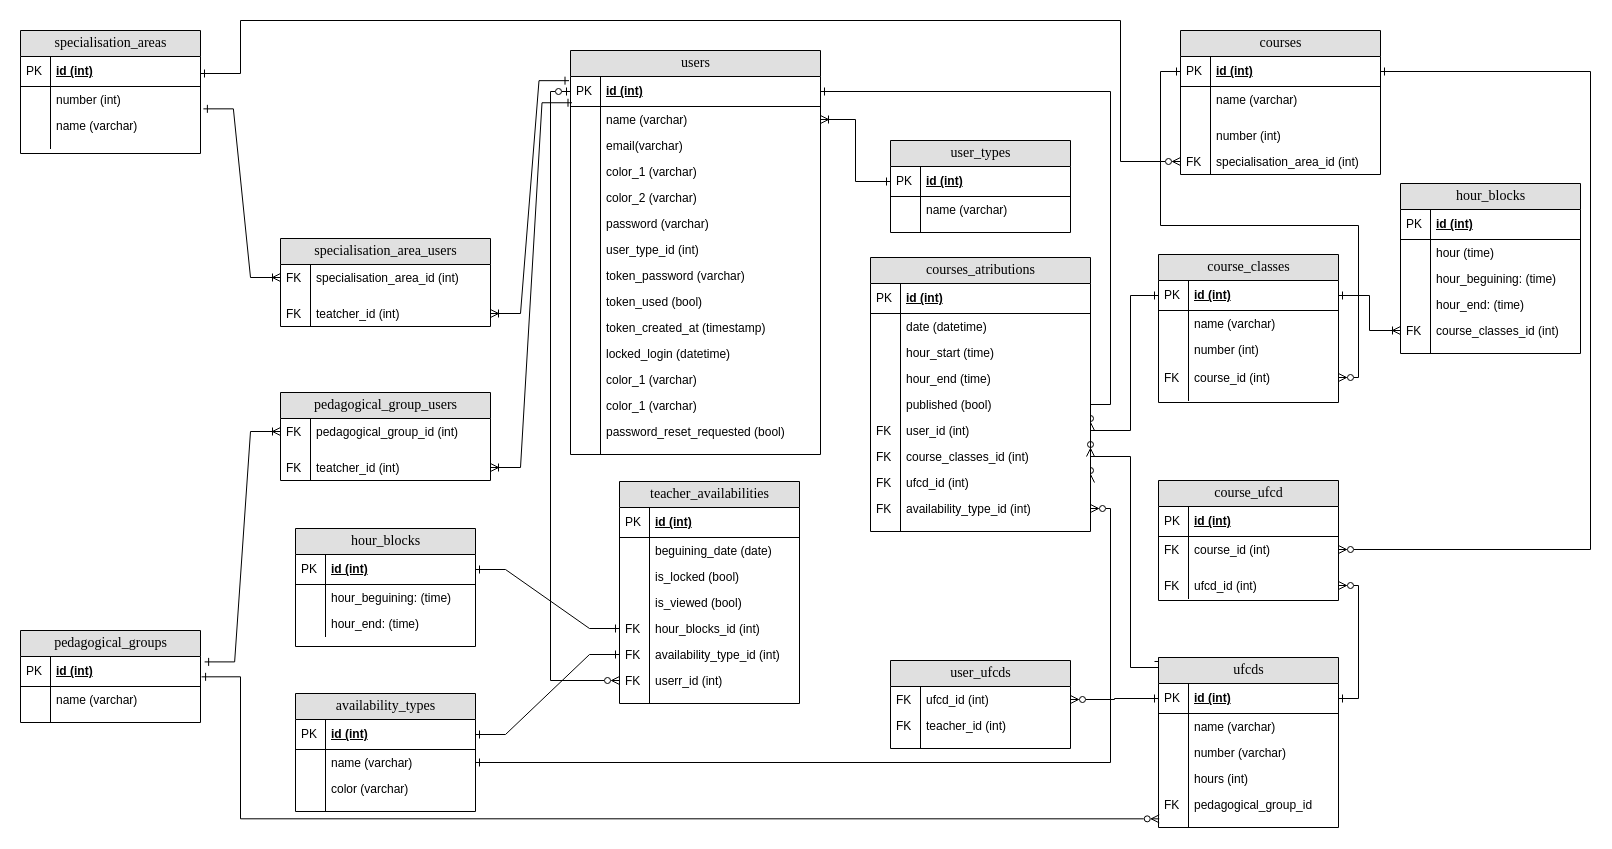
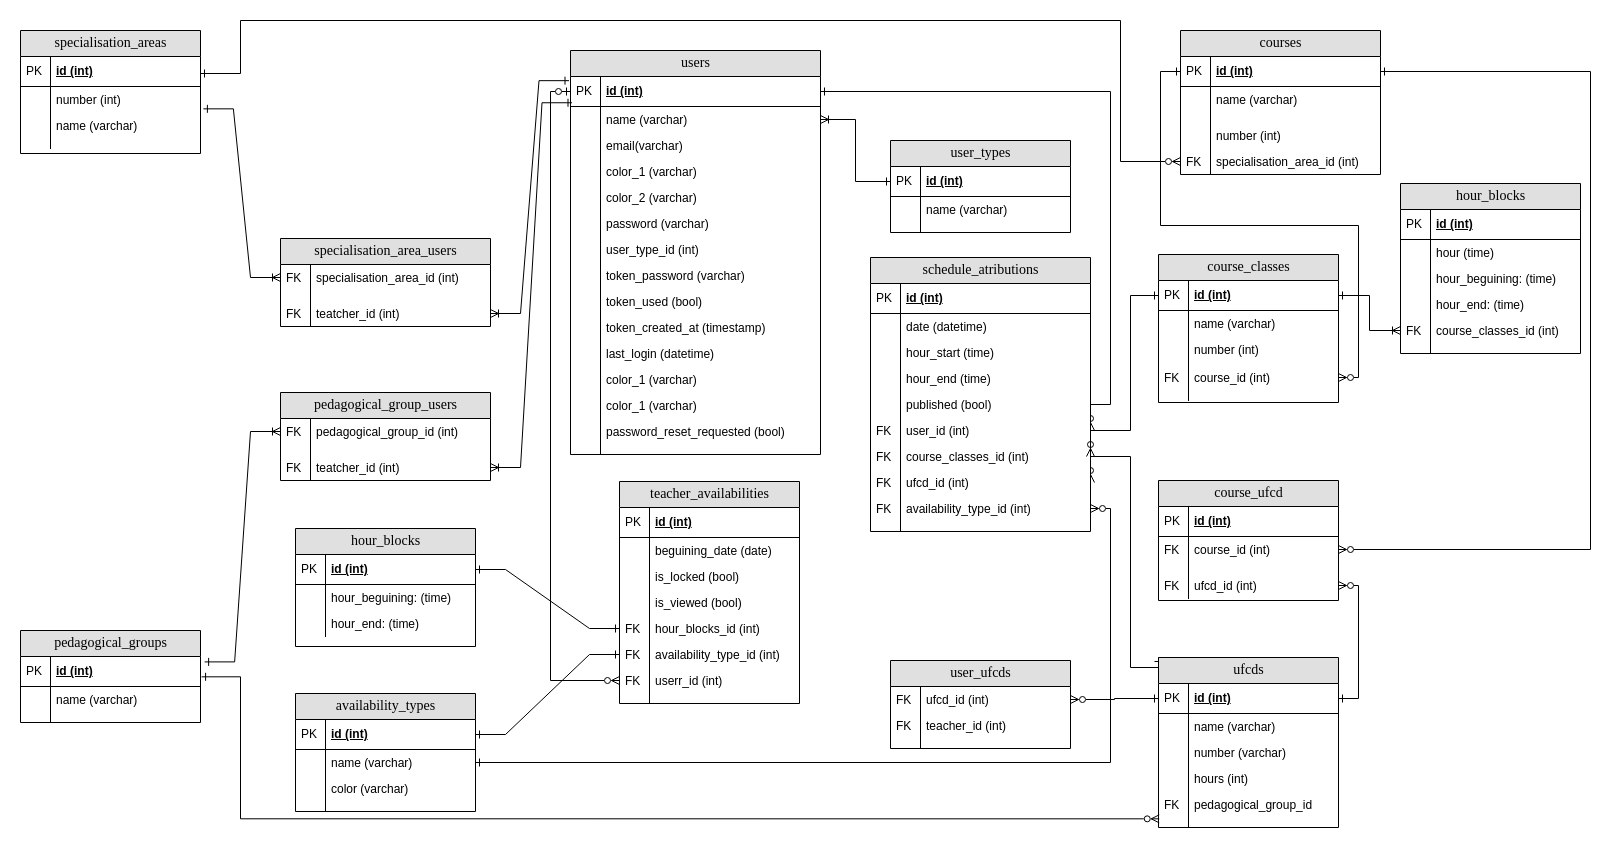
node "courses_atributions": label "courses_atributions" -> "schedule_atributions"
node "locked_login (datetime)": label "locked_login (datetime)" -> "last_login (datetime)"
